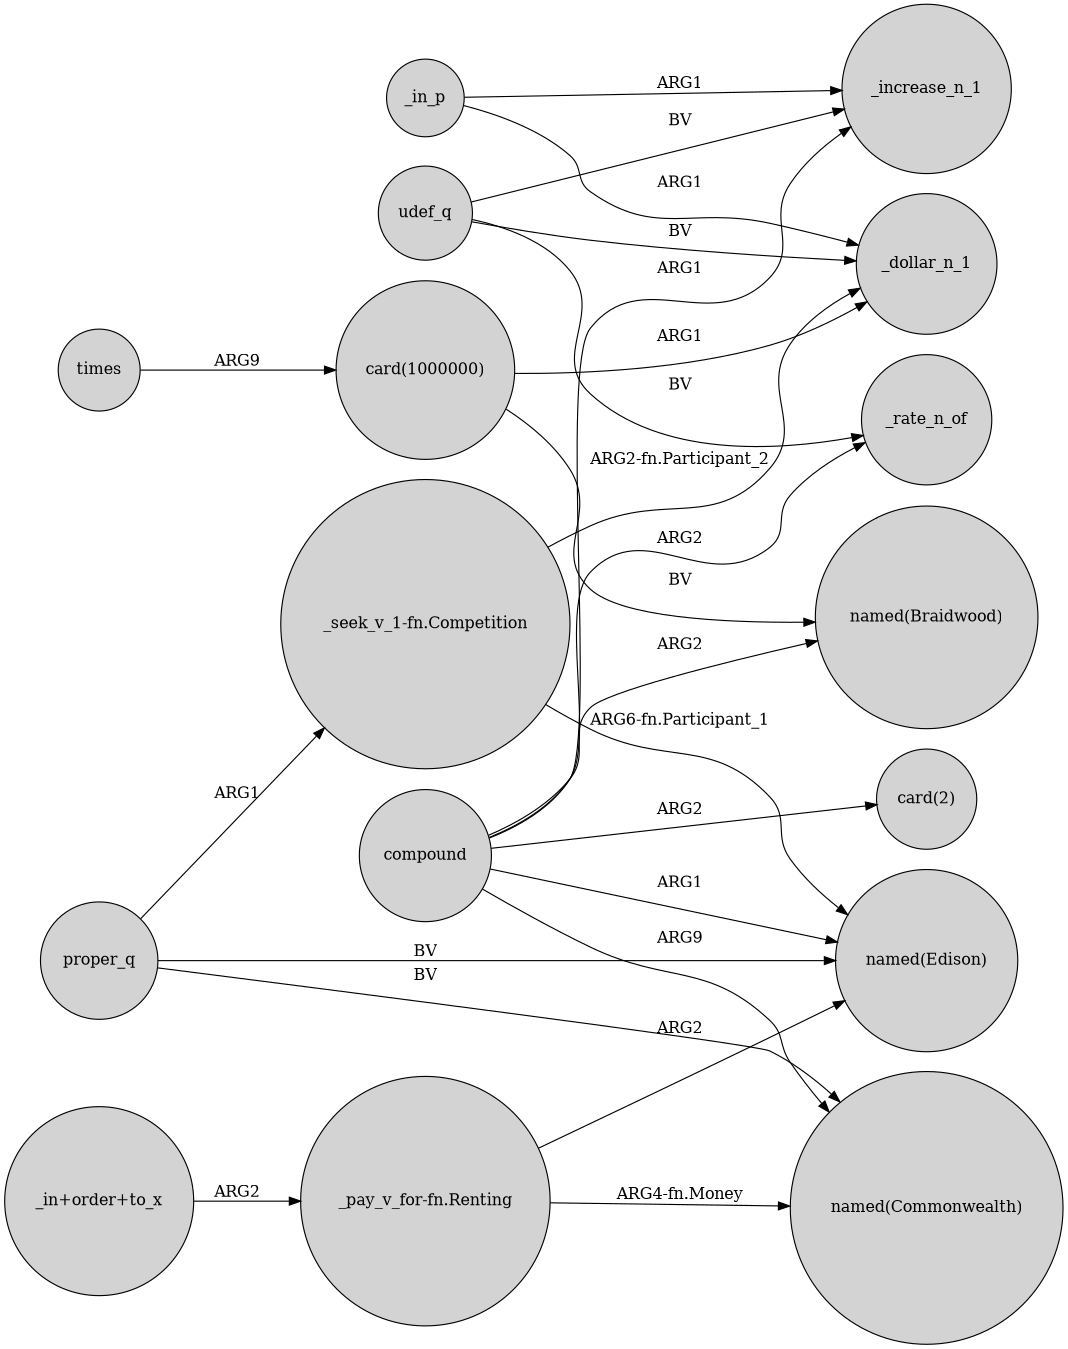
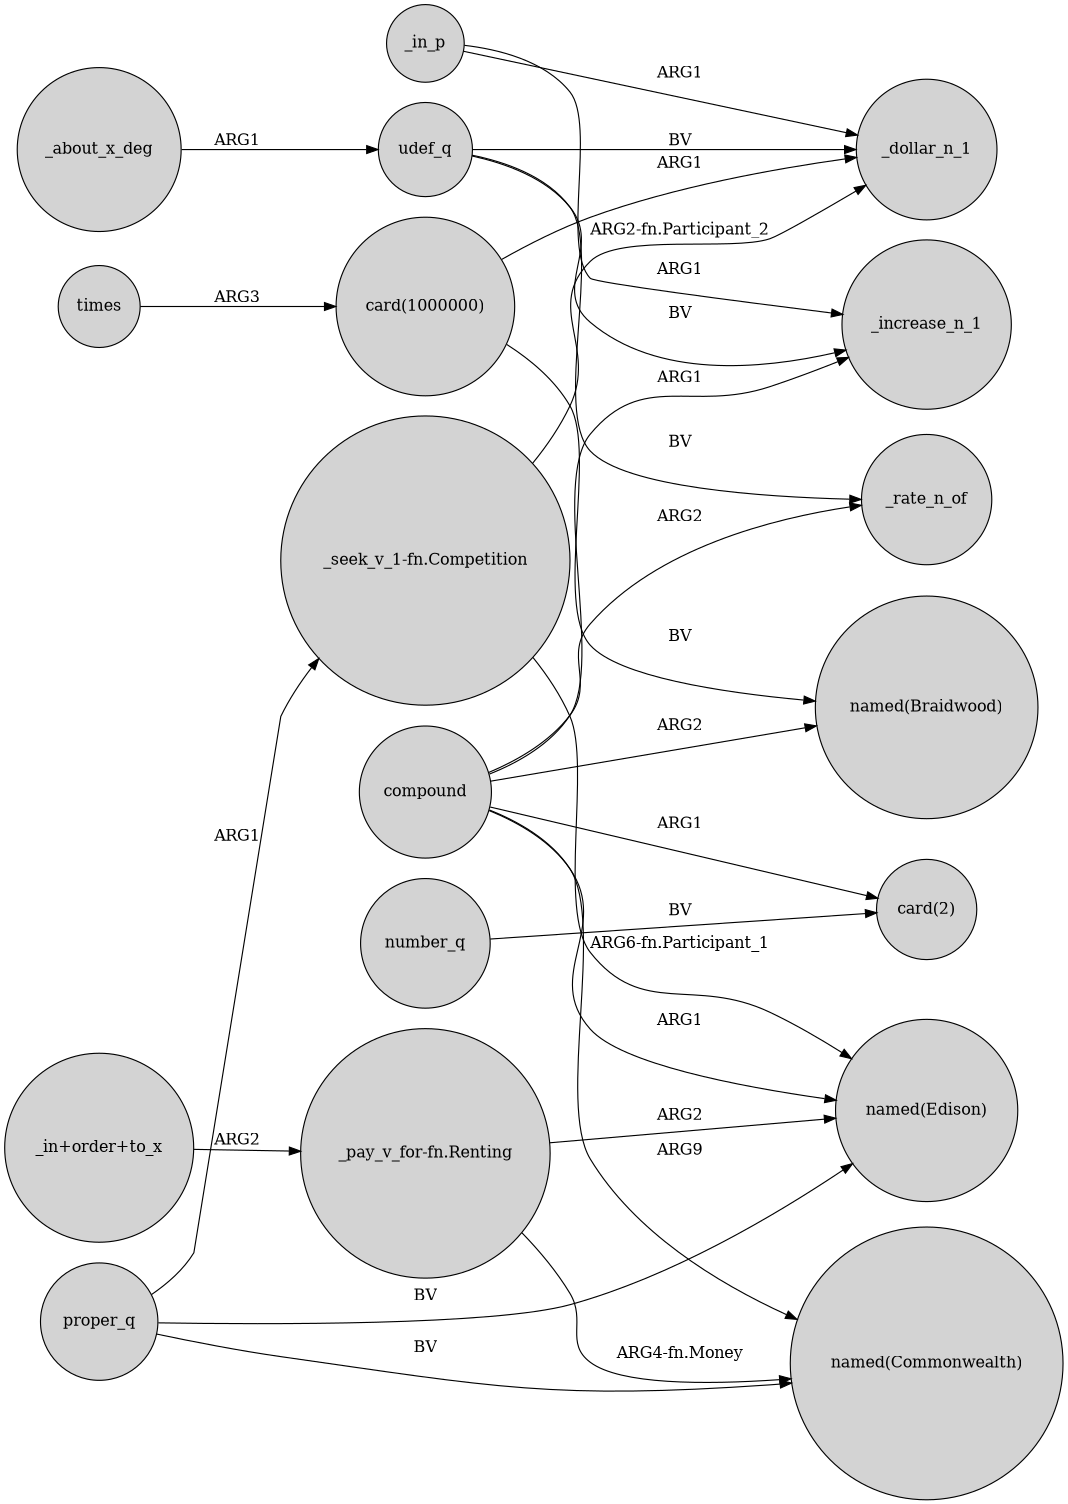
node "_about_x_deg": added
edge "times" -> "card(1000000)": label "ARG9" -> "ARG3"
edge "compound" -> "card(2)": label "ARG2" -> "ARG1"
node "number_q": added
